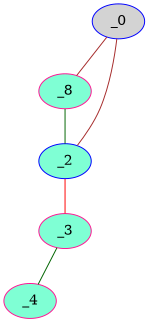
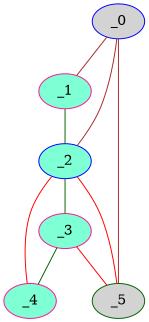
node "_8": label "_8" -> "_1"
edge "_2" -- "_3": color red -> darkgreen
edge "_2" -- "_4": added
node "_5": added
